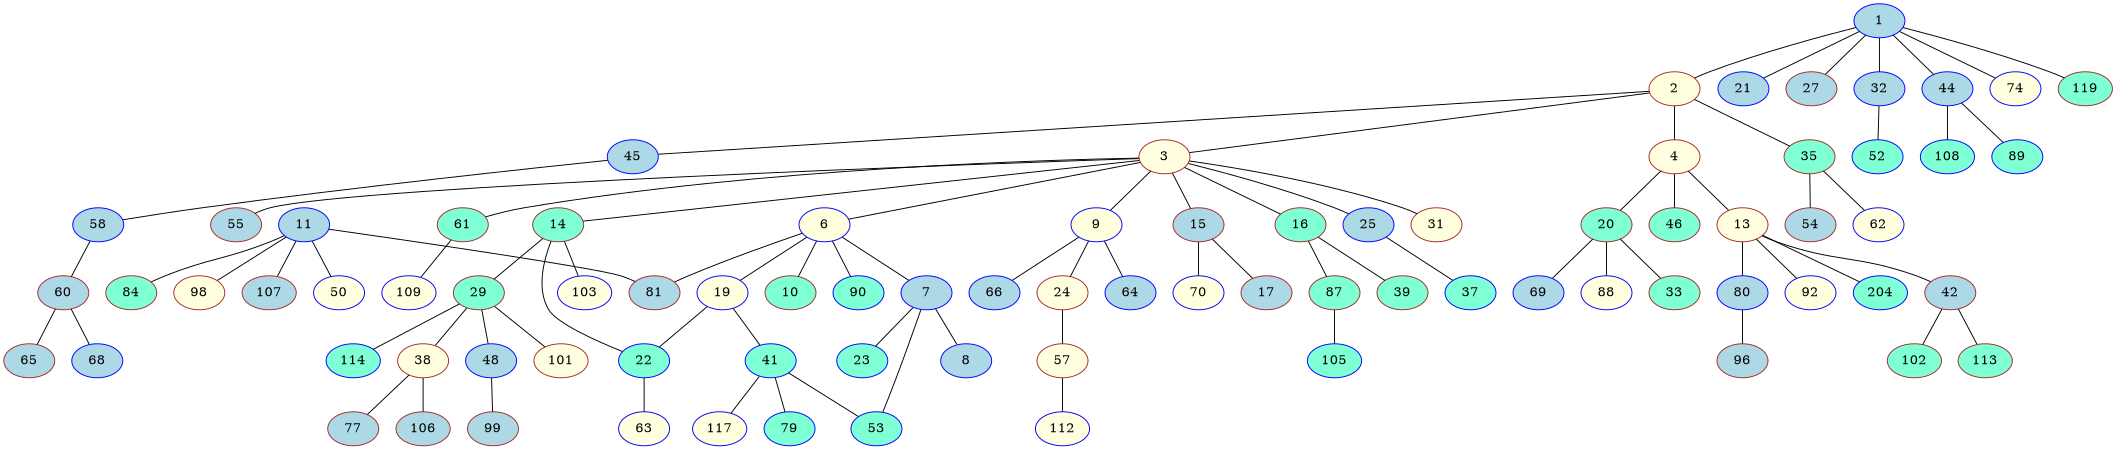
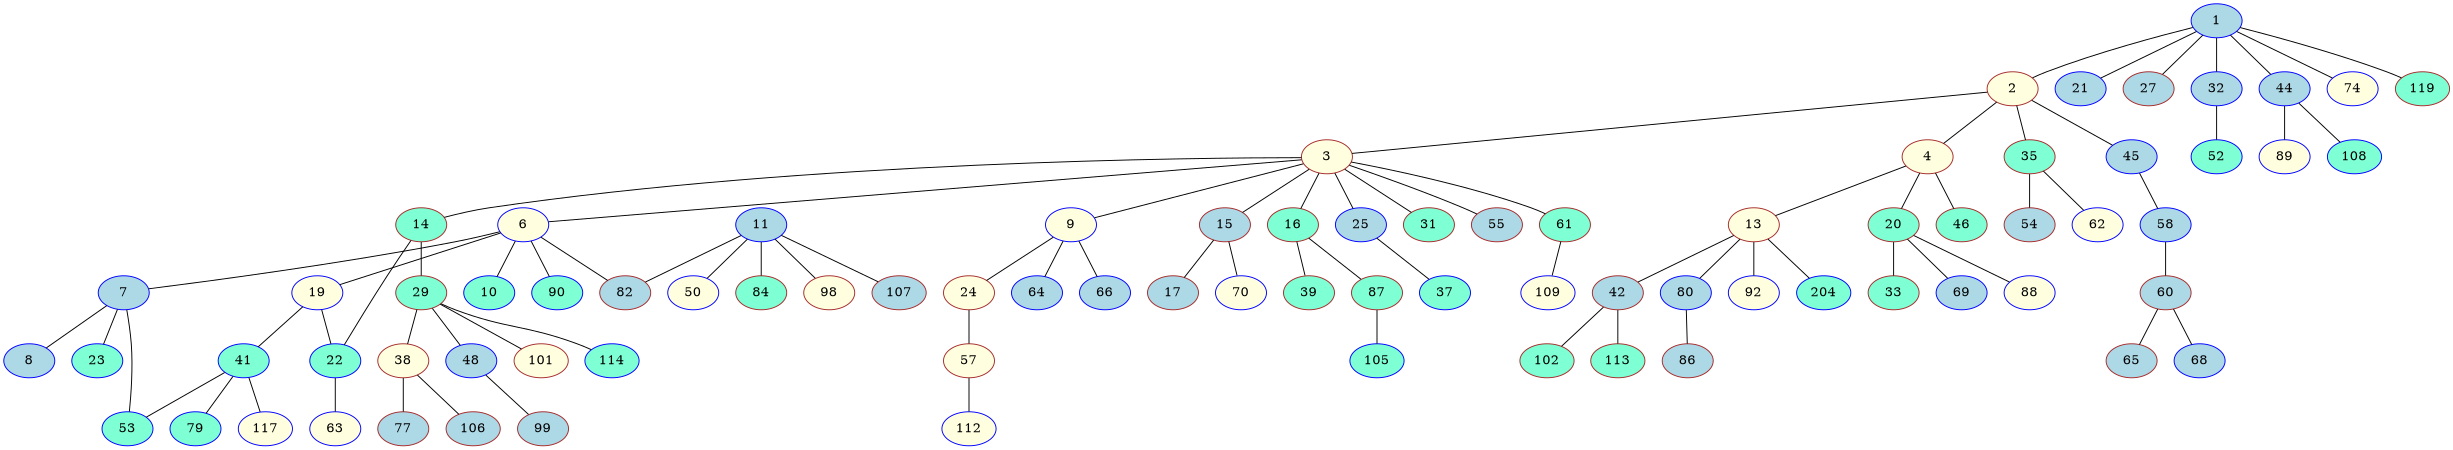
node "89": fillcolor aquamarine -> lightyellow
node "31": fillcolor lightyellow -> aquamarine
node "103": removed
node "81": label "81" -> "82"
node "10": color brown -> blue
node "96": label "96" -> "86"
